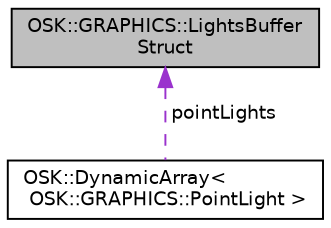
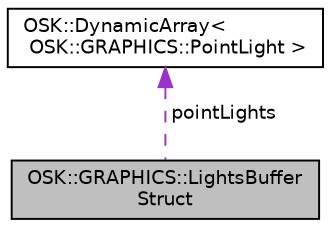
edge "OSK::DynamicArray< OSK::GRAPHICS::PointLight >" -> "OSK::GRAPHICS::LightsBuffer Struct": reversed
